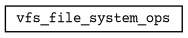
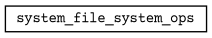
node "vfs_file_system_ops": label "vfs_file_system_ops" -> "system_file_system_ops"
